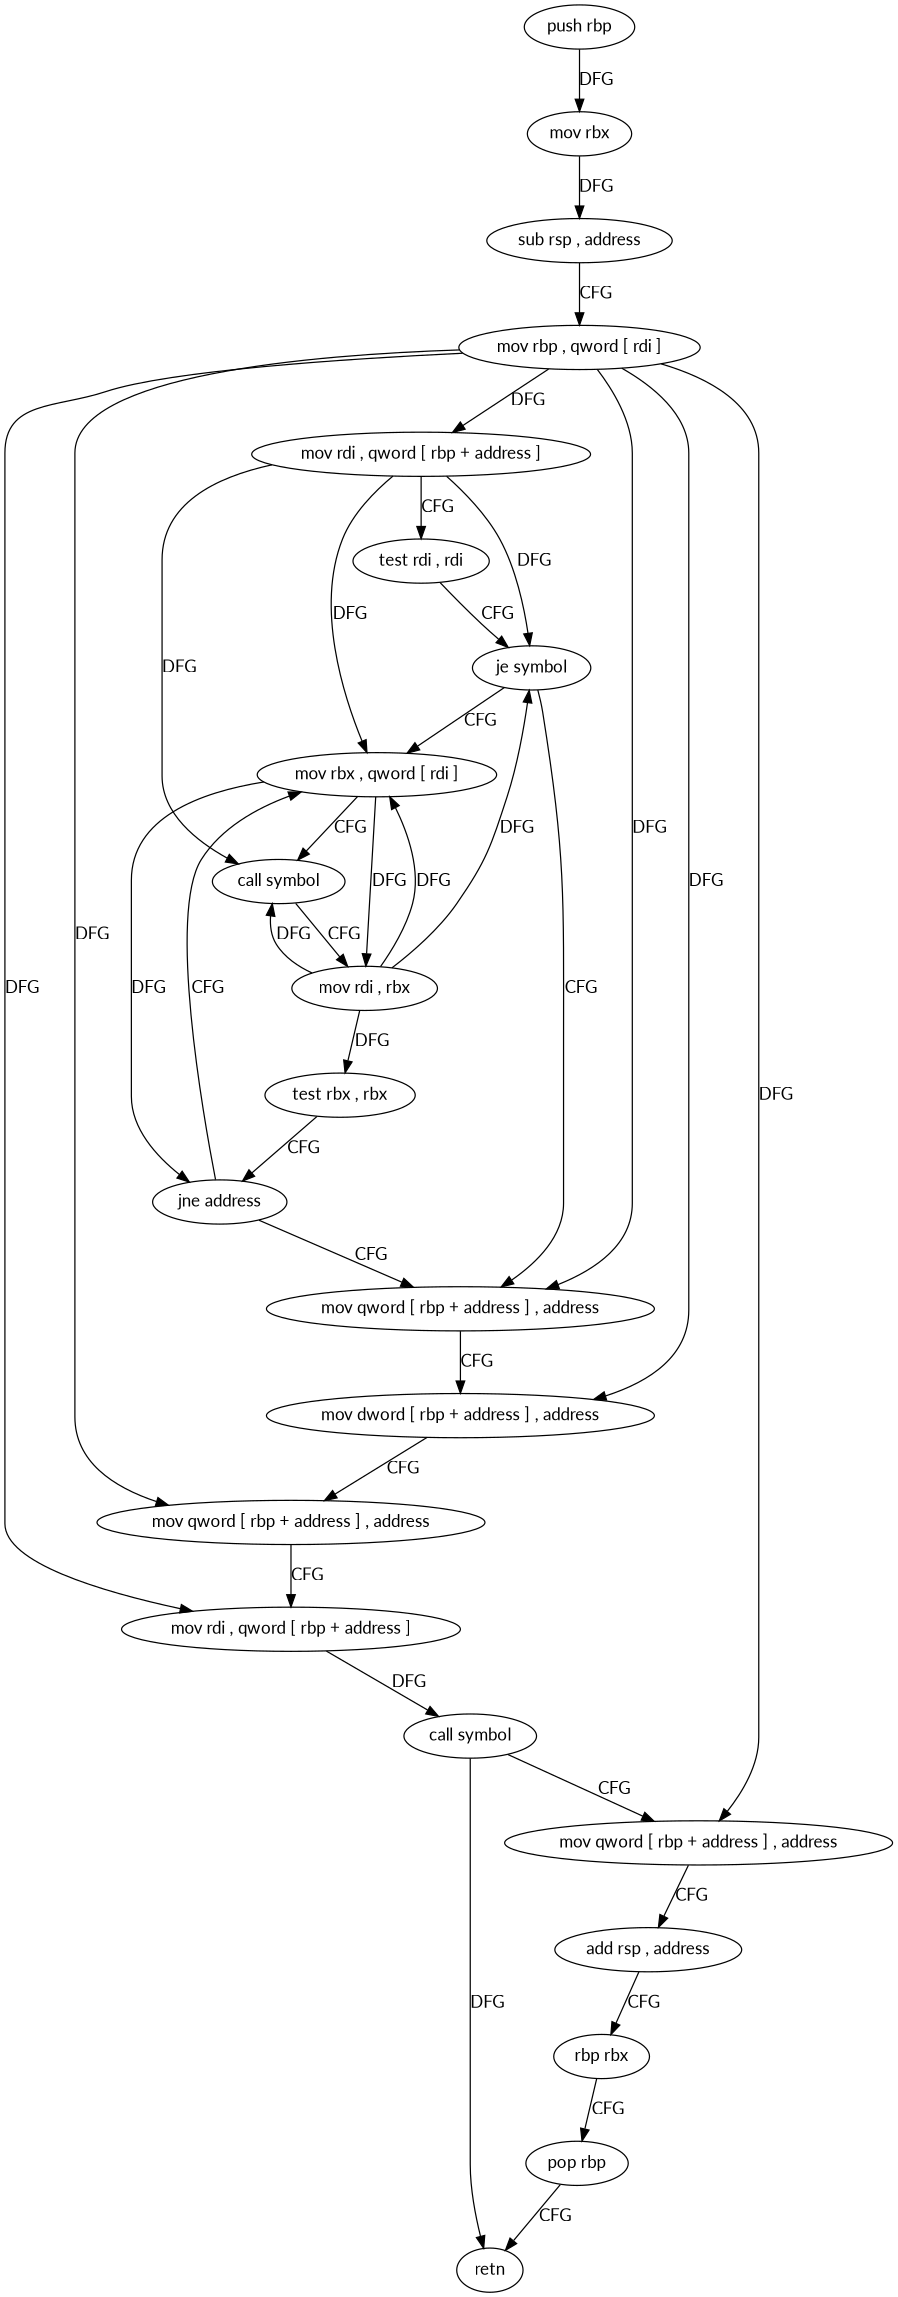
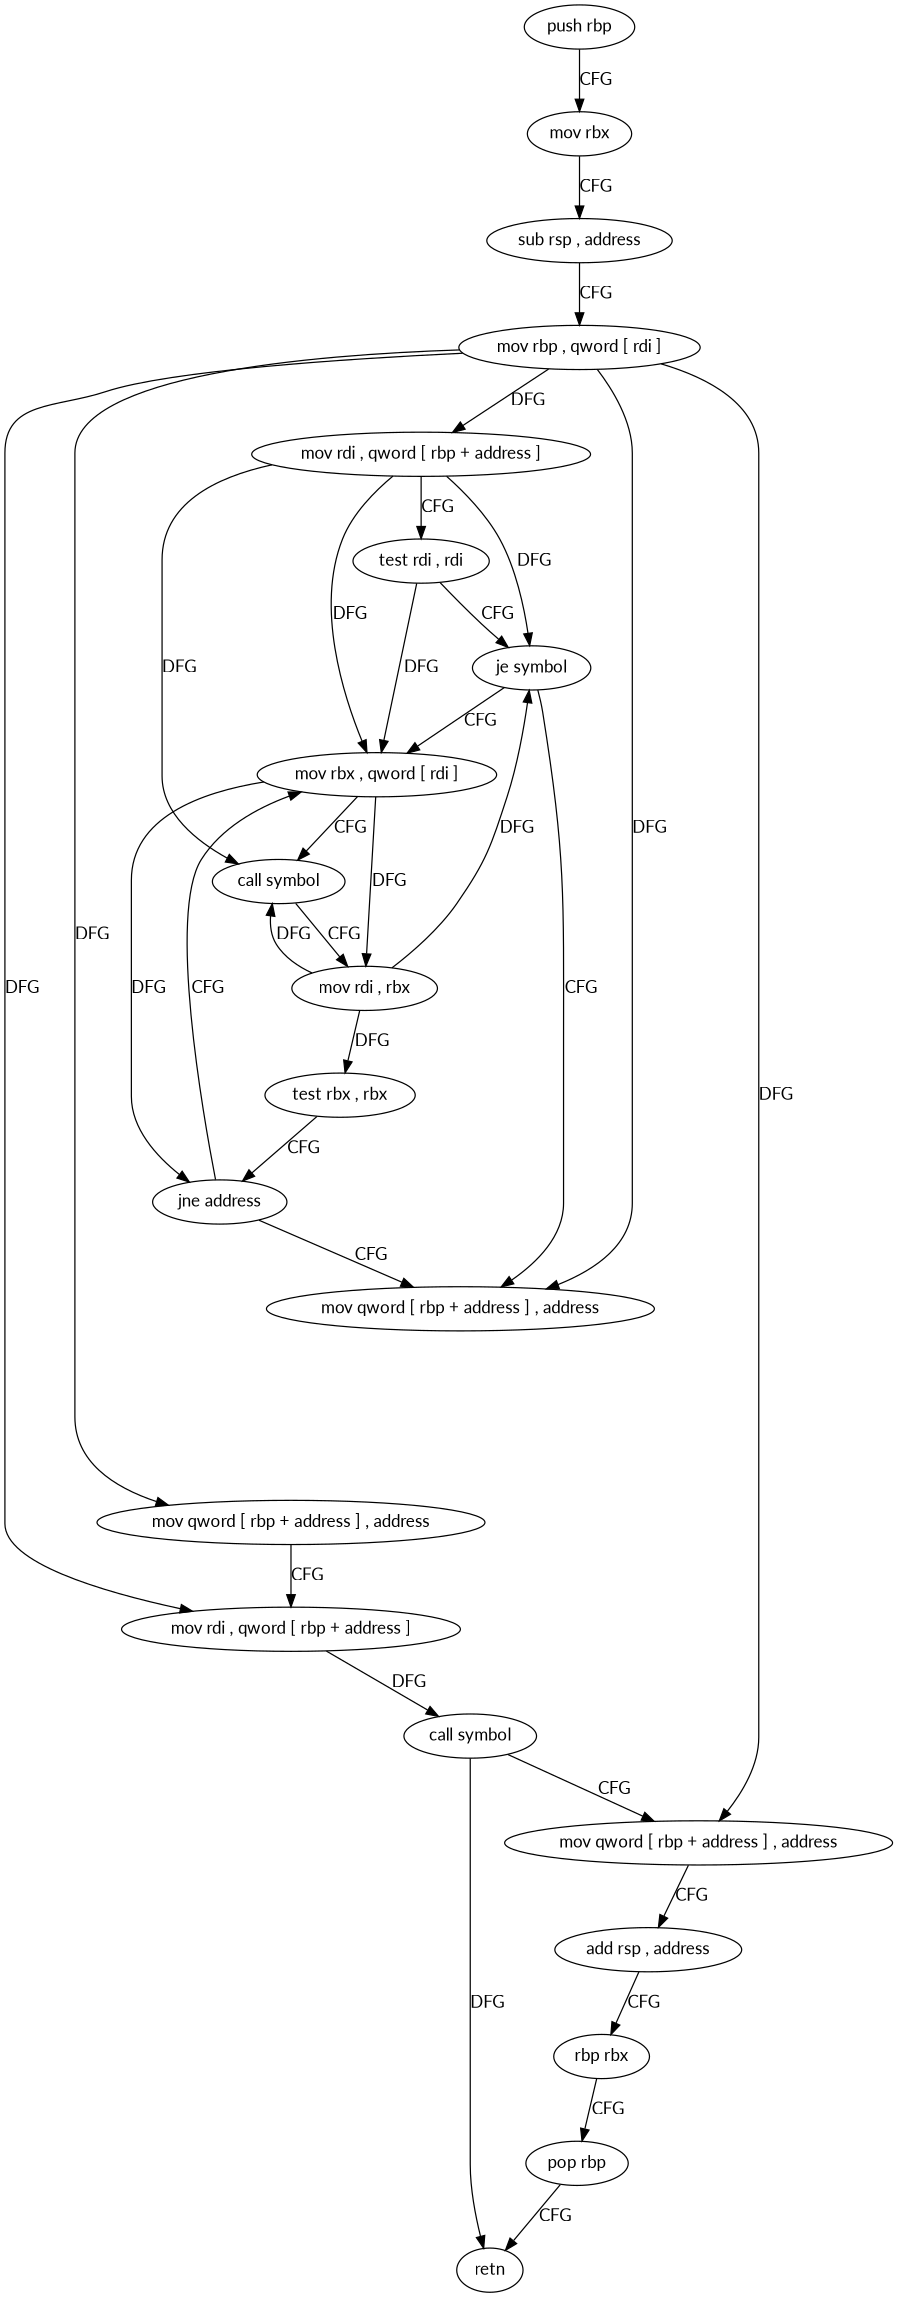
edge "push rbp" -> "mov rbx": label "DFG" -> "CFG"
edge "mov rbx" -> "sub rsp , address": label "DFG" -> "CFG"
edge "mov rdi , rbx" -> "mov rbx , qword [ rdi ]": now "test rdi , rdi" -> "mov rbx , qword [ rdi ]"
node "mov dword [ rbp + address ] , address": removed
